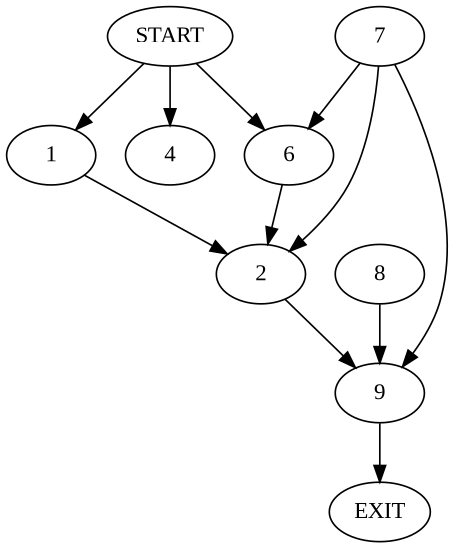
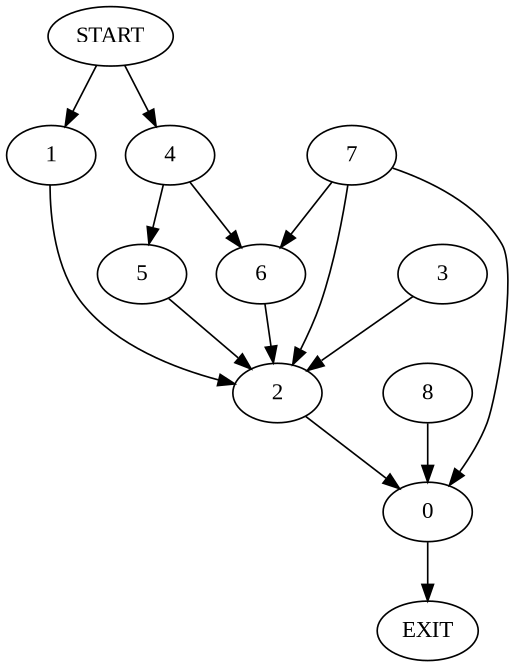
edge "START" -> "6": now "4" -> "6"
node "5": added
node "3": added
node "9": label "9" -> "0"
